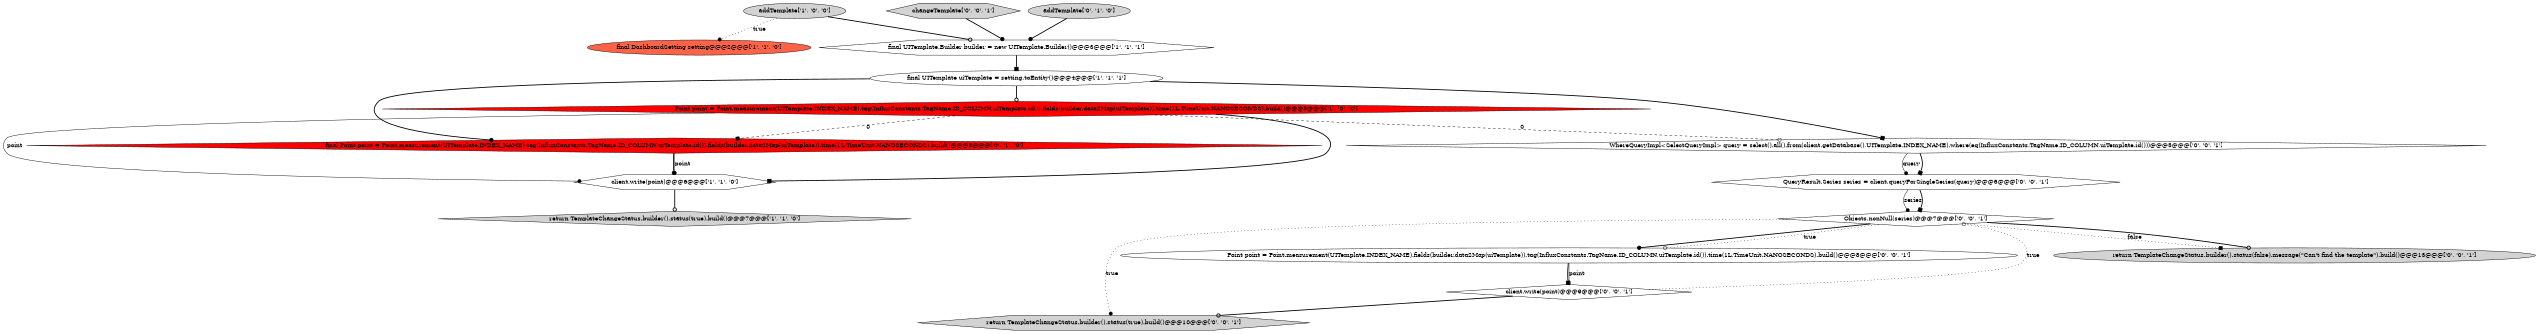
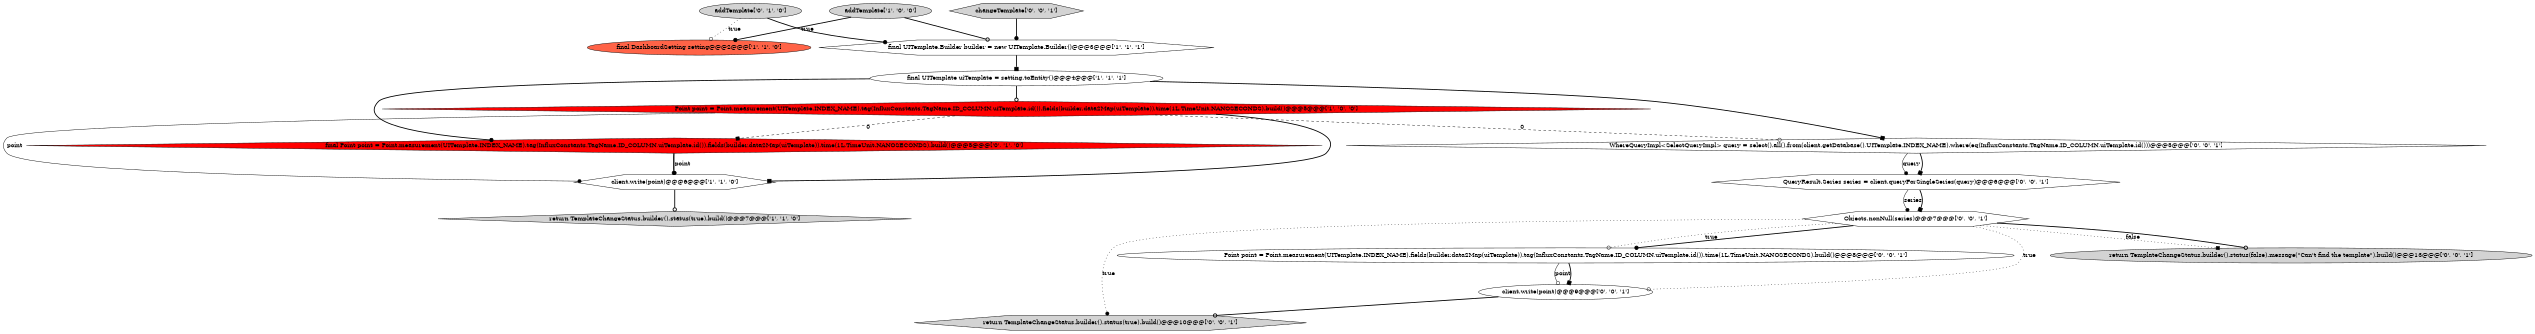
edge "addTemplate['0', '1', '0']" -> "final DashboardSetting setting@@@2@@@['1', '1', '0']": added, label "true"
edge "addTemplate['1', '0', '0']" -> "final DashboardSetting setting@@@2@@@['1', '1', '0']": style dotted -> bold
node "Objects.nonNull(series)@@@7@@@['0', '0', '1']": shape diamond -> hexagon
edge "client.write(point)@@@9@@@['0', '0', '1']" -> "Objects.nonNull(series)@@@7@@@['0', '0', '1']": reversed
node "client.write(point)@@@9@@@['0', '0', '1']": shape diamond -> ellipse
